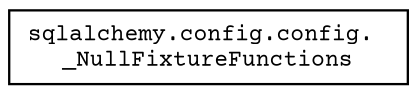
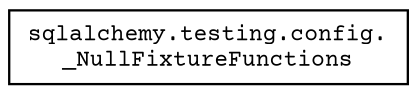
node "sqlalchemy.config.config. _NullFixtureFunctions": label "sqlalchemy.config.config. _NullFixtureFunctions" -> "sqlalchemy.testing.config. _NullFixtureFunctions"
